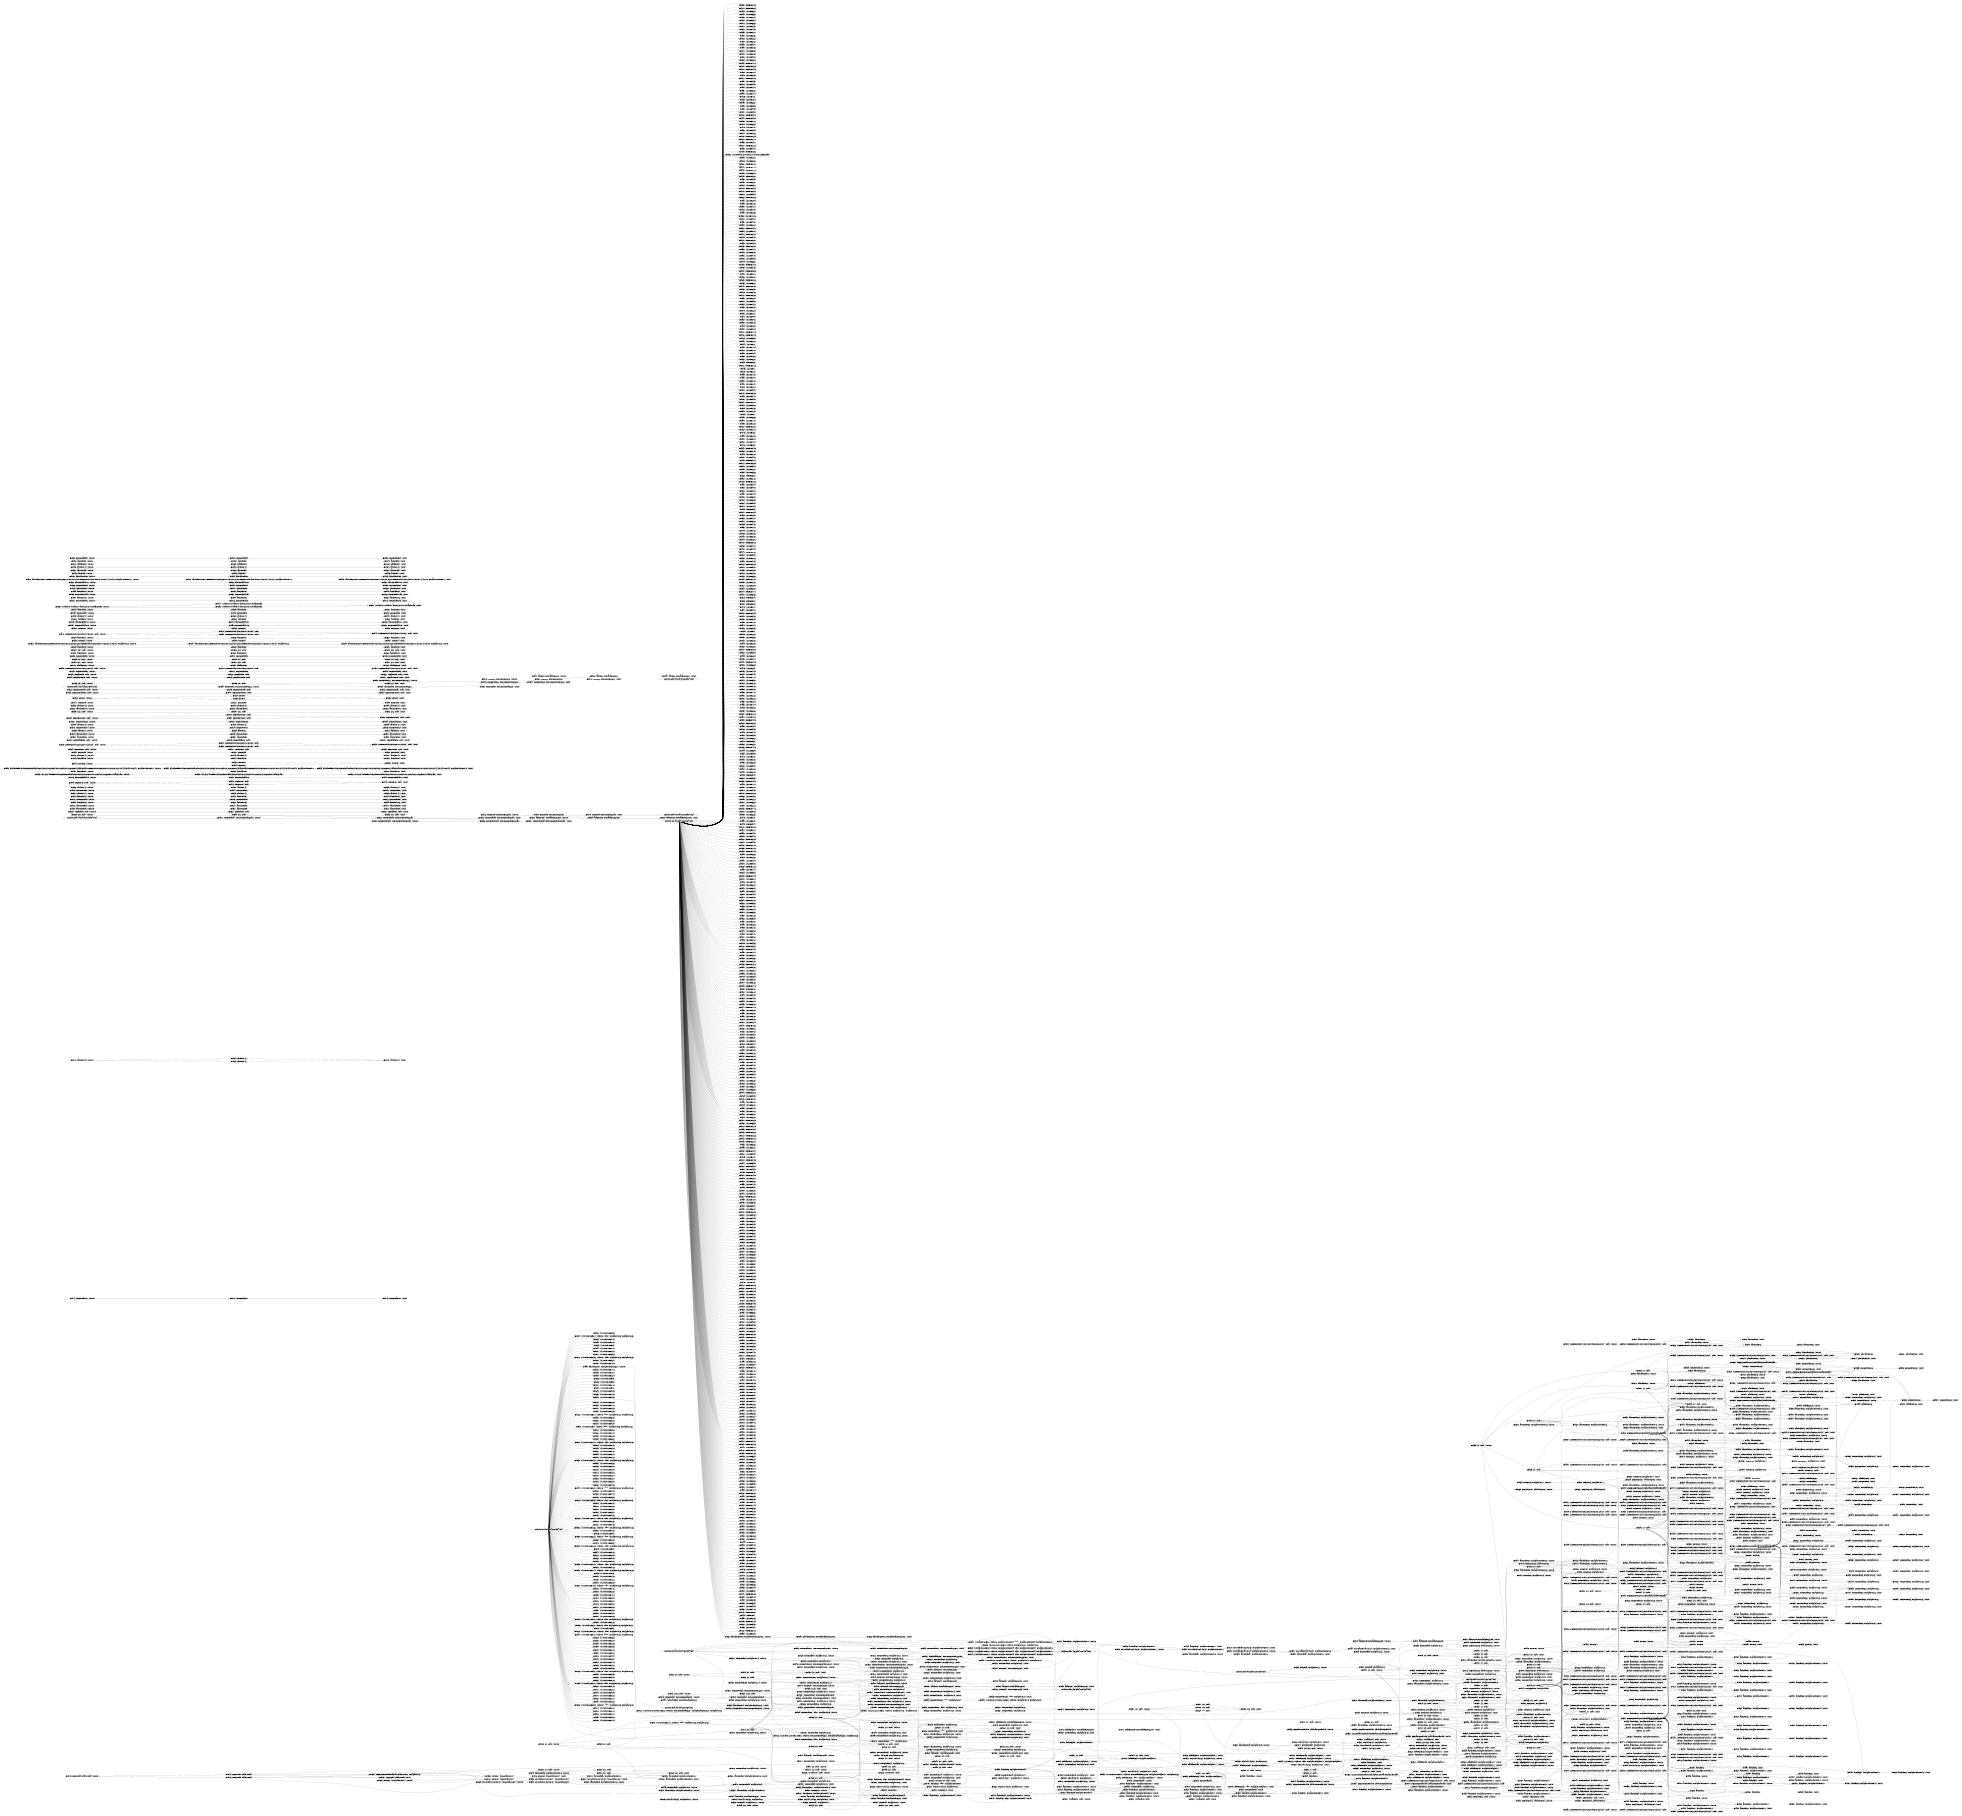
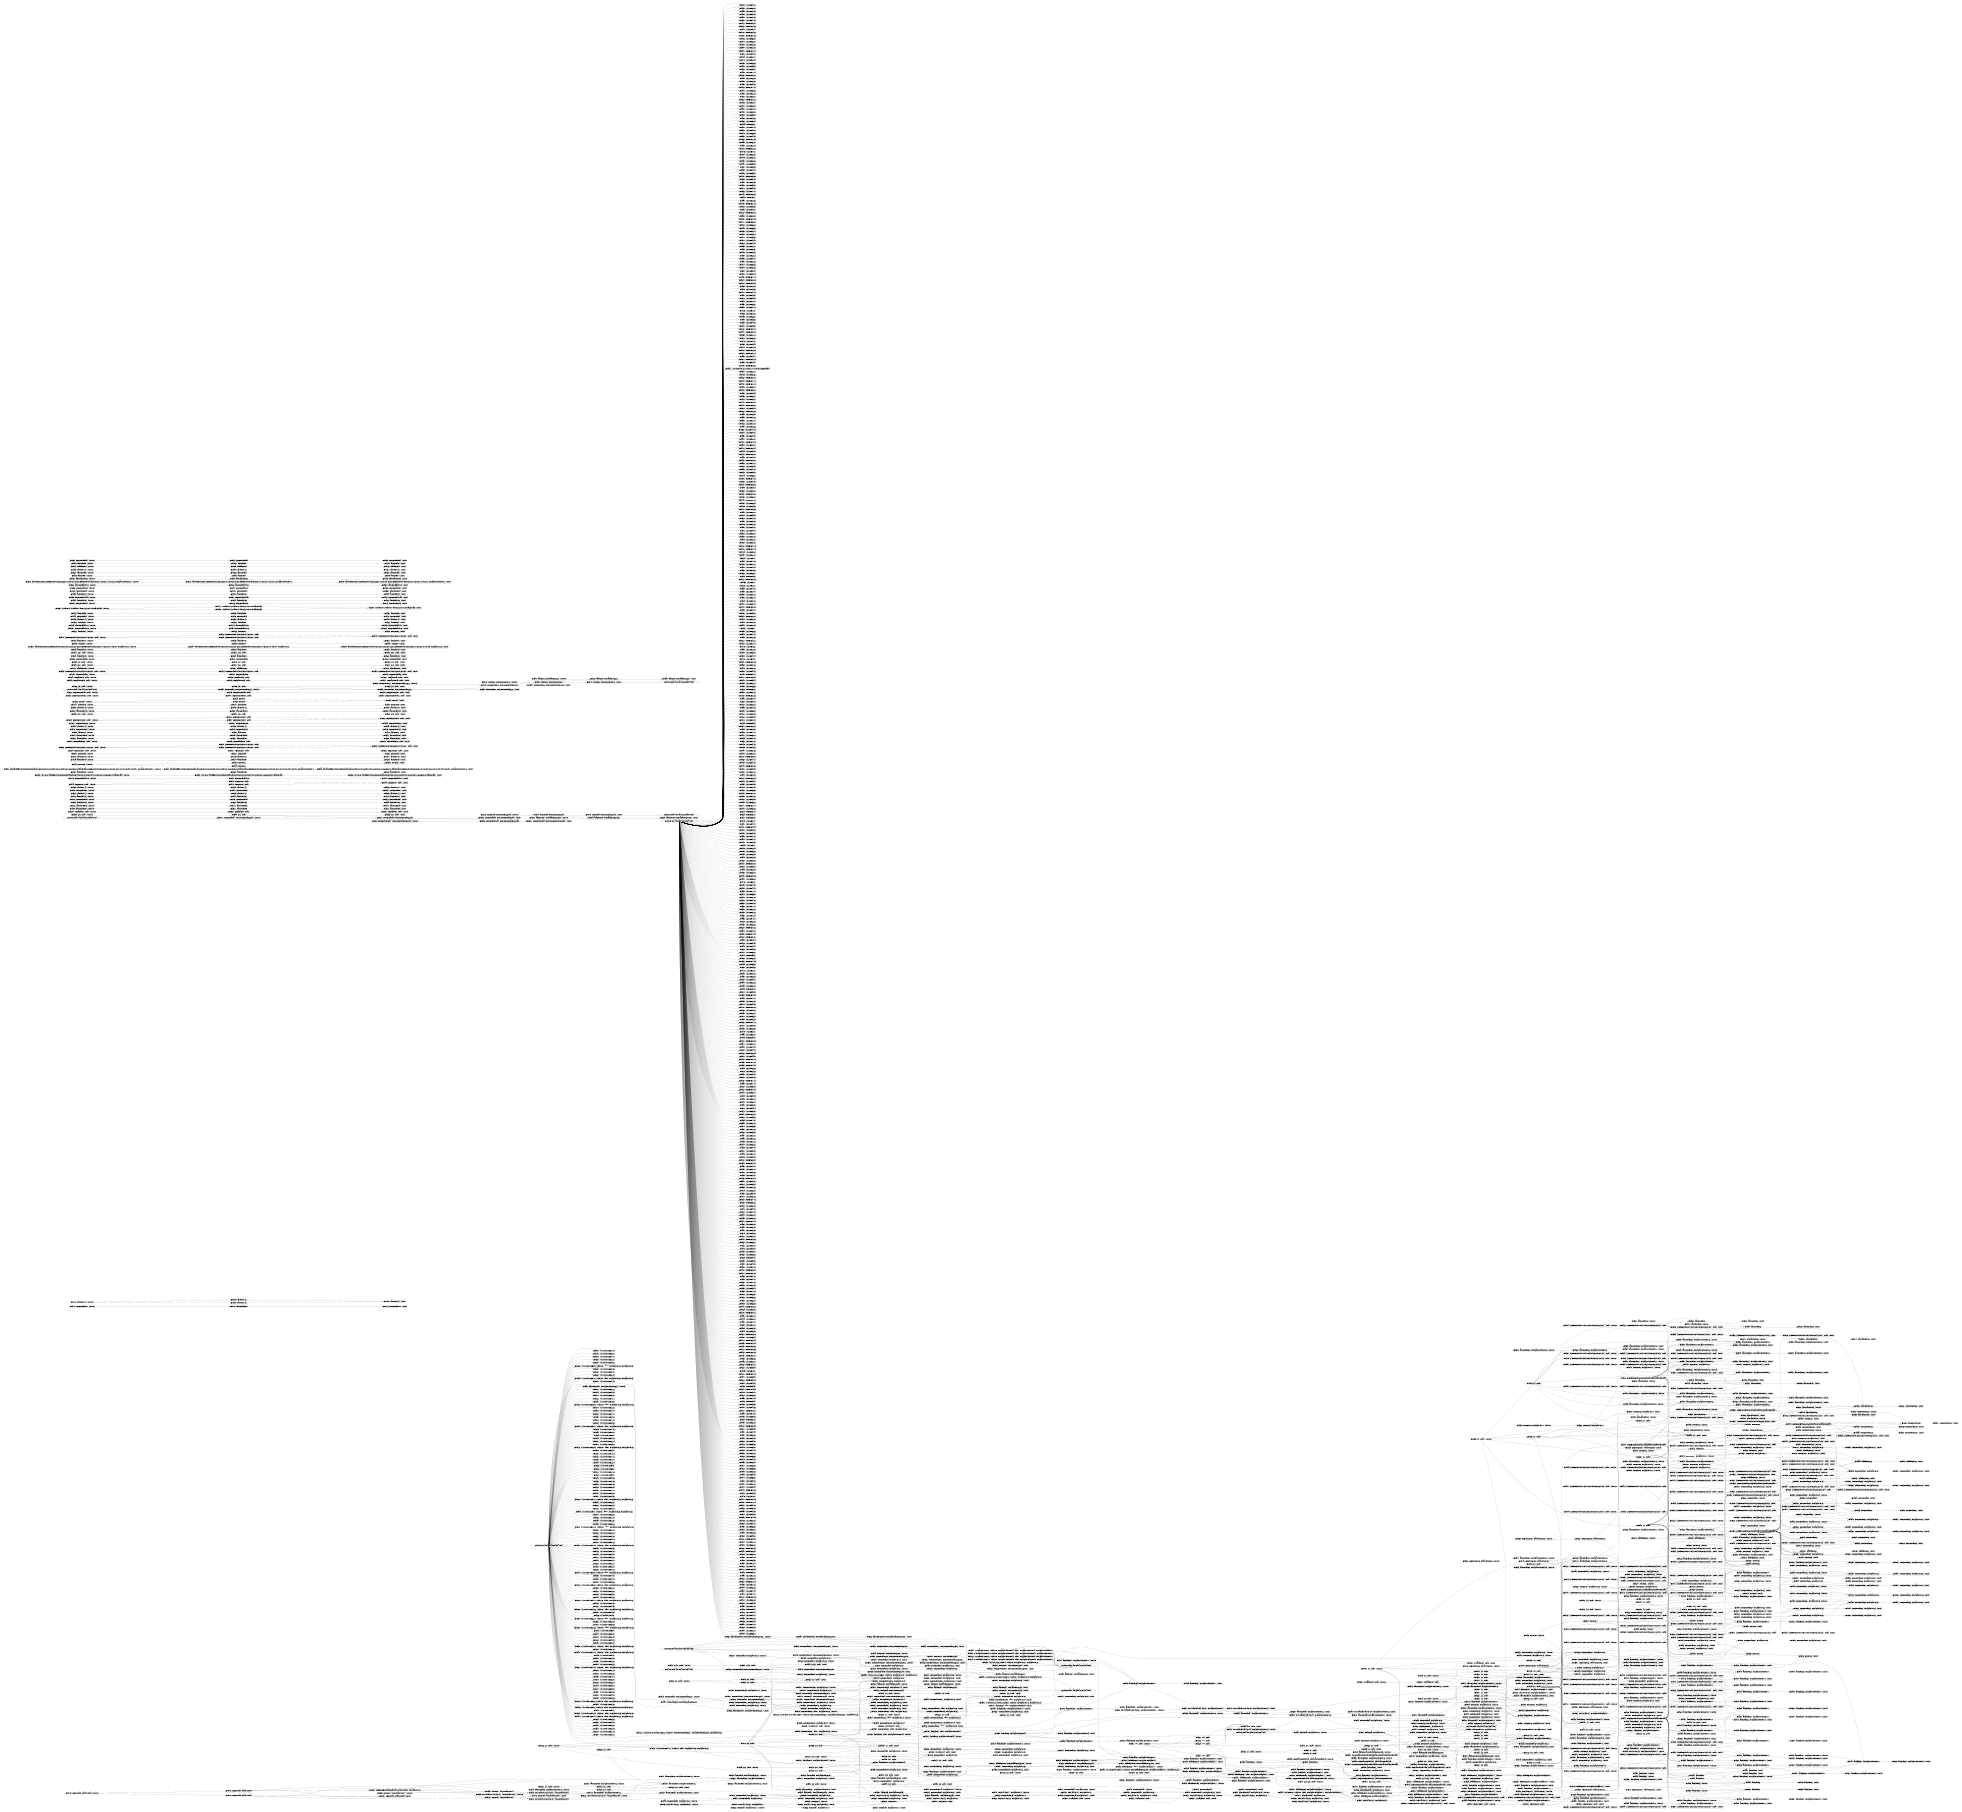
node "CE0x4ec72c0": removed
node "CE0x4ed0720": text "*SummSink*" -> "*Function*"
